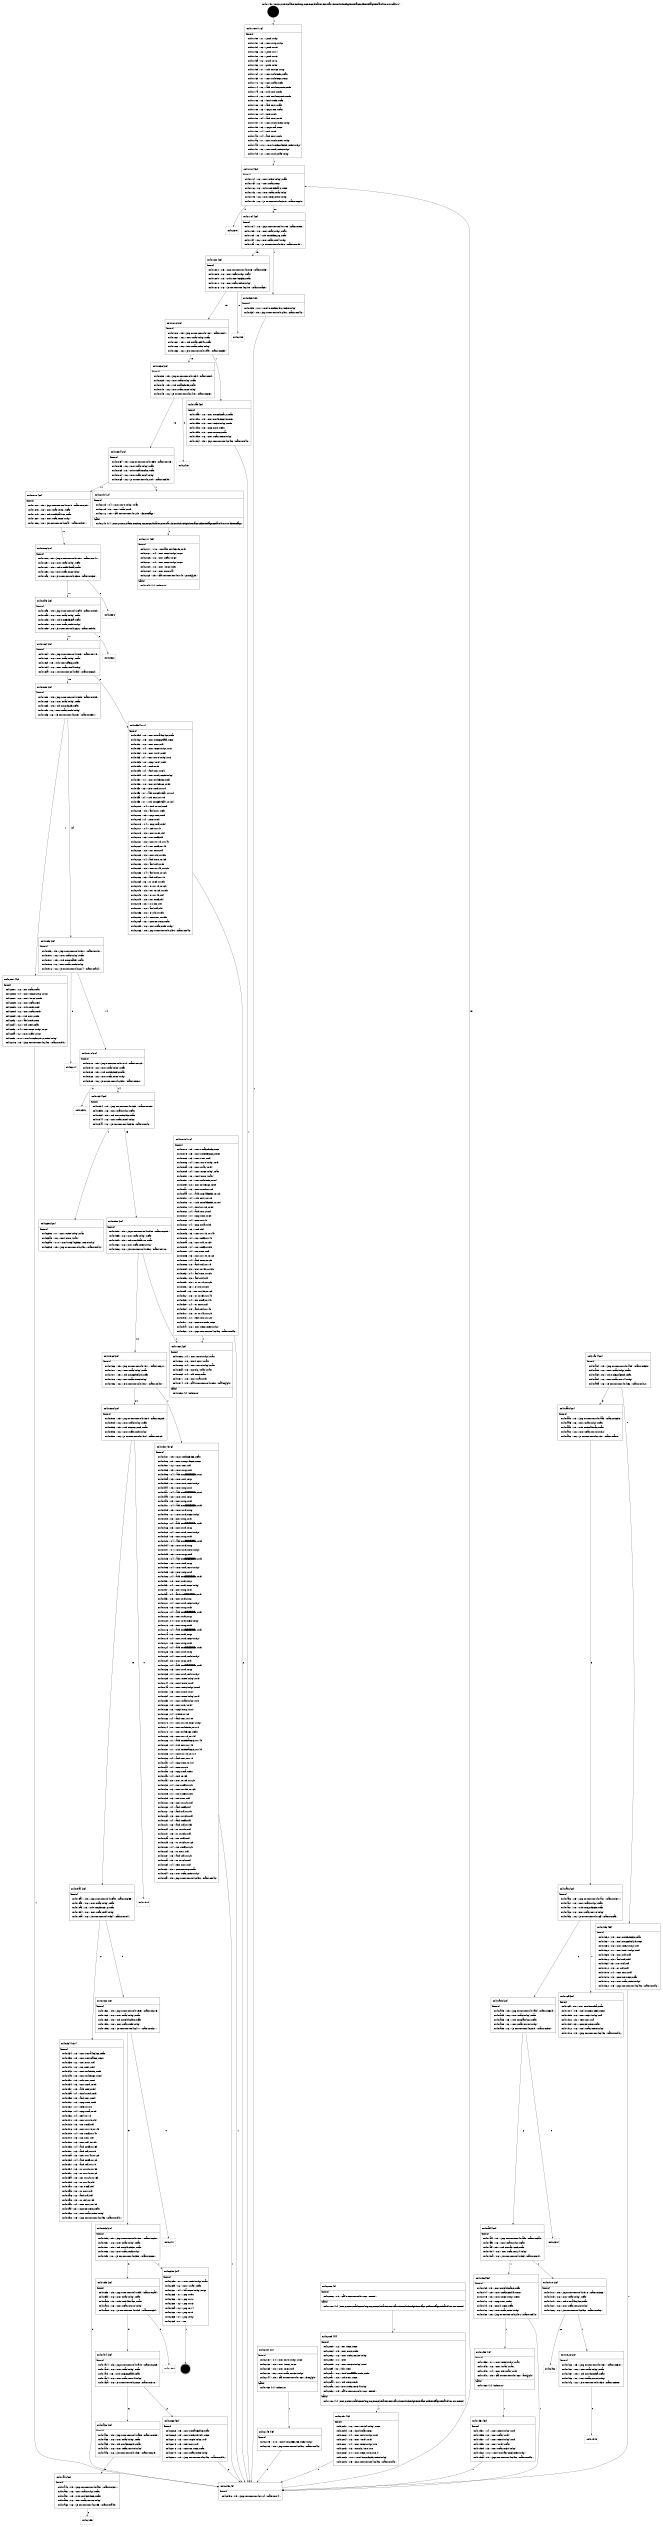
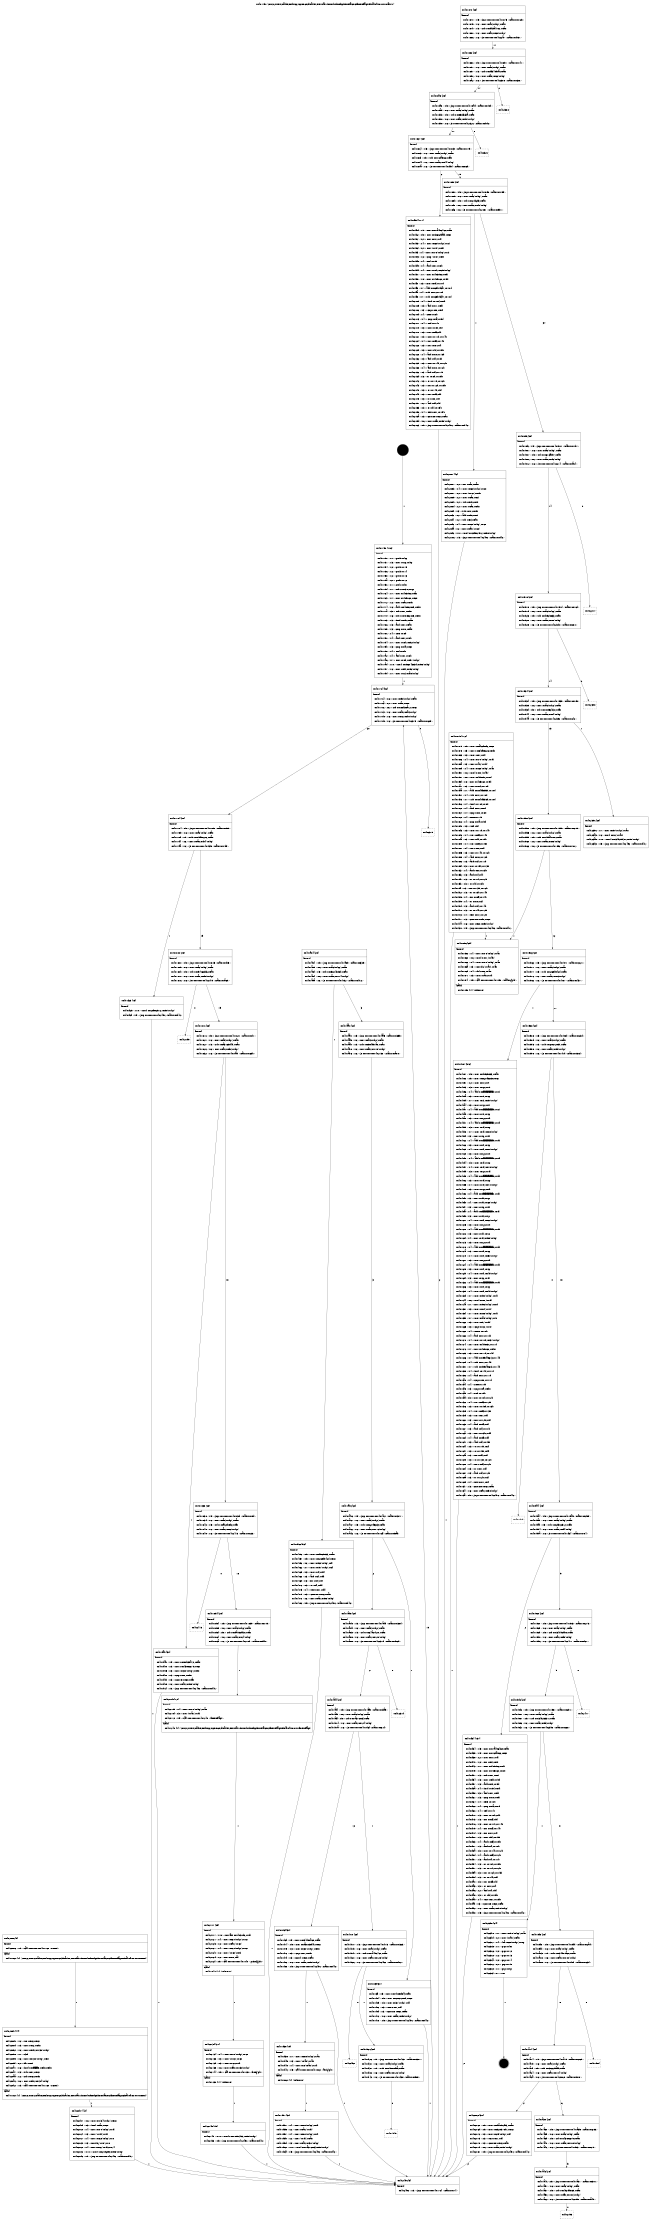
edge "0x401854 [28]" -> "0x401870 [28]": removed, label "17"
edge "0x402117 [29]" -> "0x402134 [21]": added, label "1"
edge "0x401cff [30]" -> "0x40249c [5]": added, label "1"
edge "0x401af4 [28]" -> "0x401d6f [30]": label " 1" -> " 12"
edge "0x401b10 [28]" -> "0x402452": label " 20" -> " 0"
